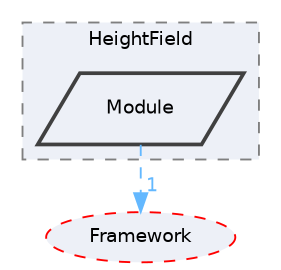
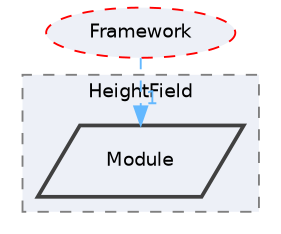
edge "Module" -> "Framework": reversed
